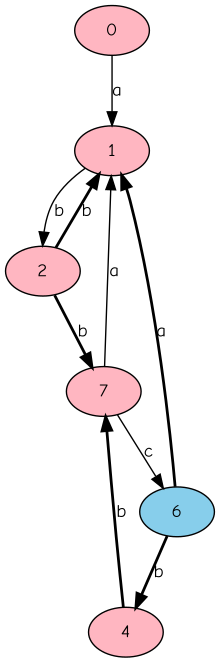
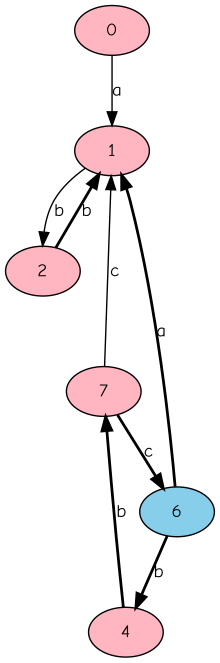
edge "7" -> "1": label "a" -> "c"
edge "2" -> "7": removed, label "b"
edge "7" -> "6": style solid -> bold
